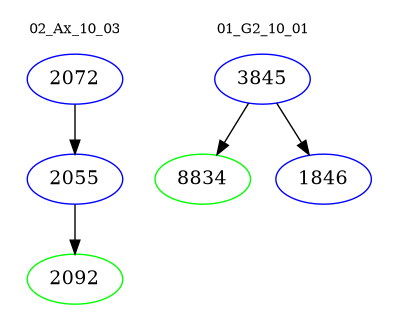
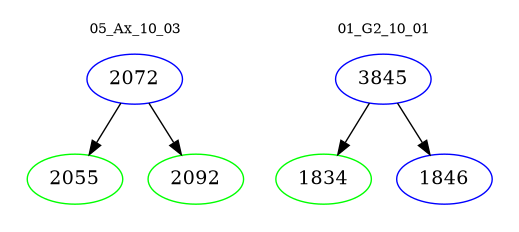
cluster "02_Ax_10_03": label "02_Ax_10_03" -> "05_Ax_10_03"
node "2055": color blue -> green
node "8834": label "8834" -> "1834"
edge "2055" -> "2092": now "2072" -> "2092"
